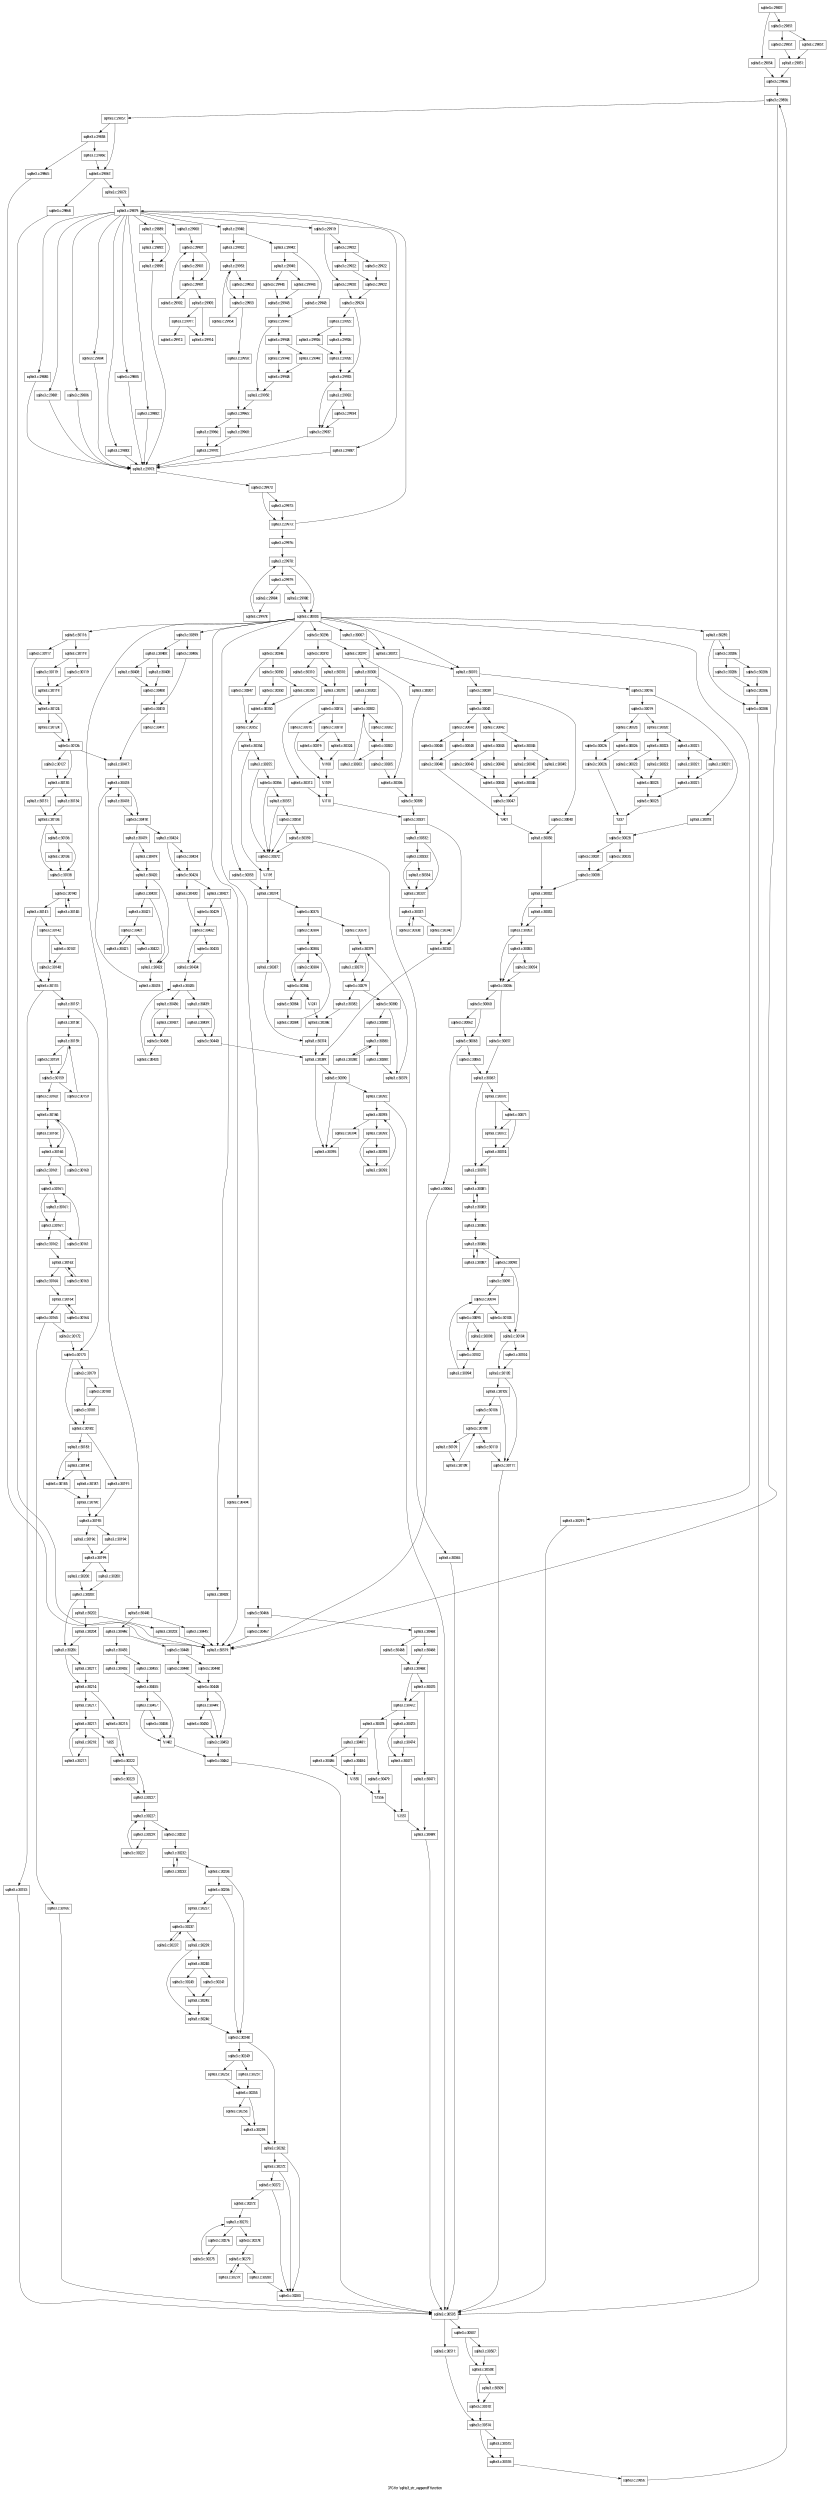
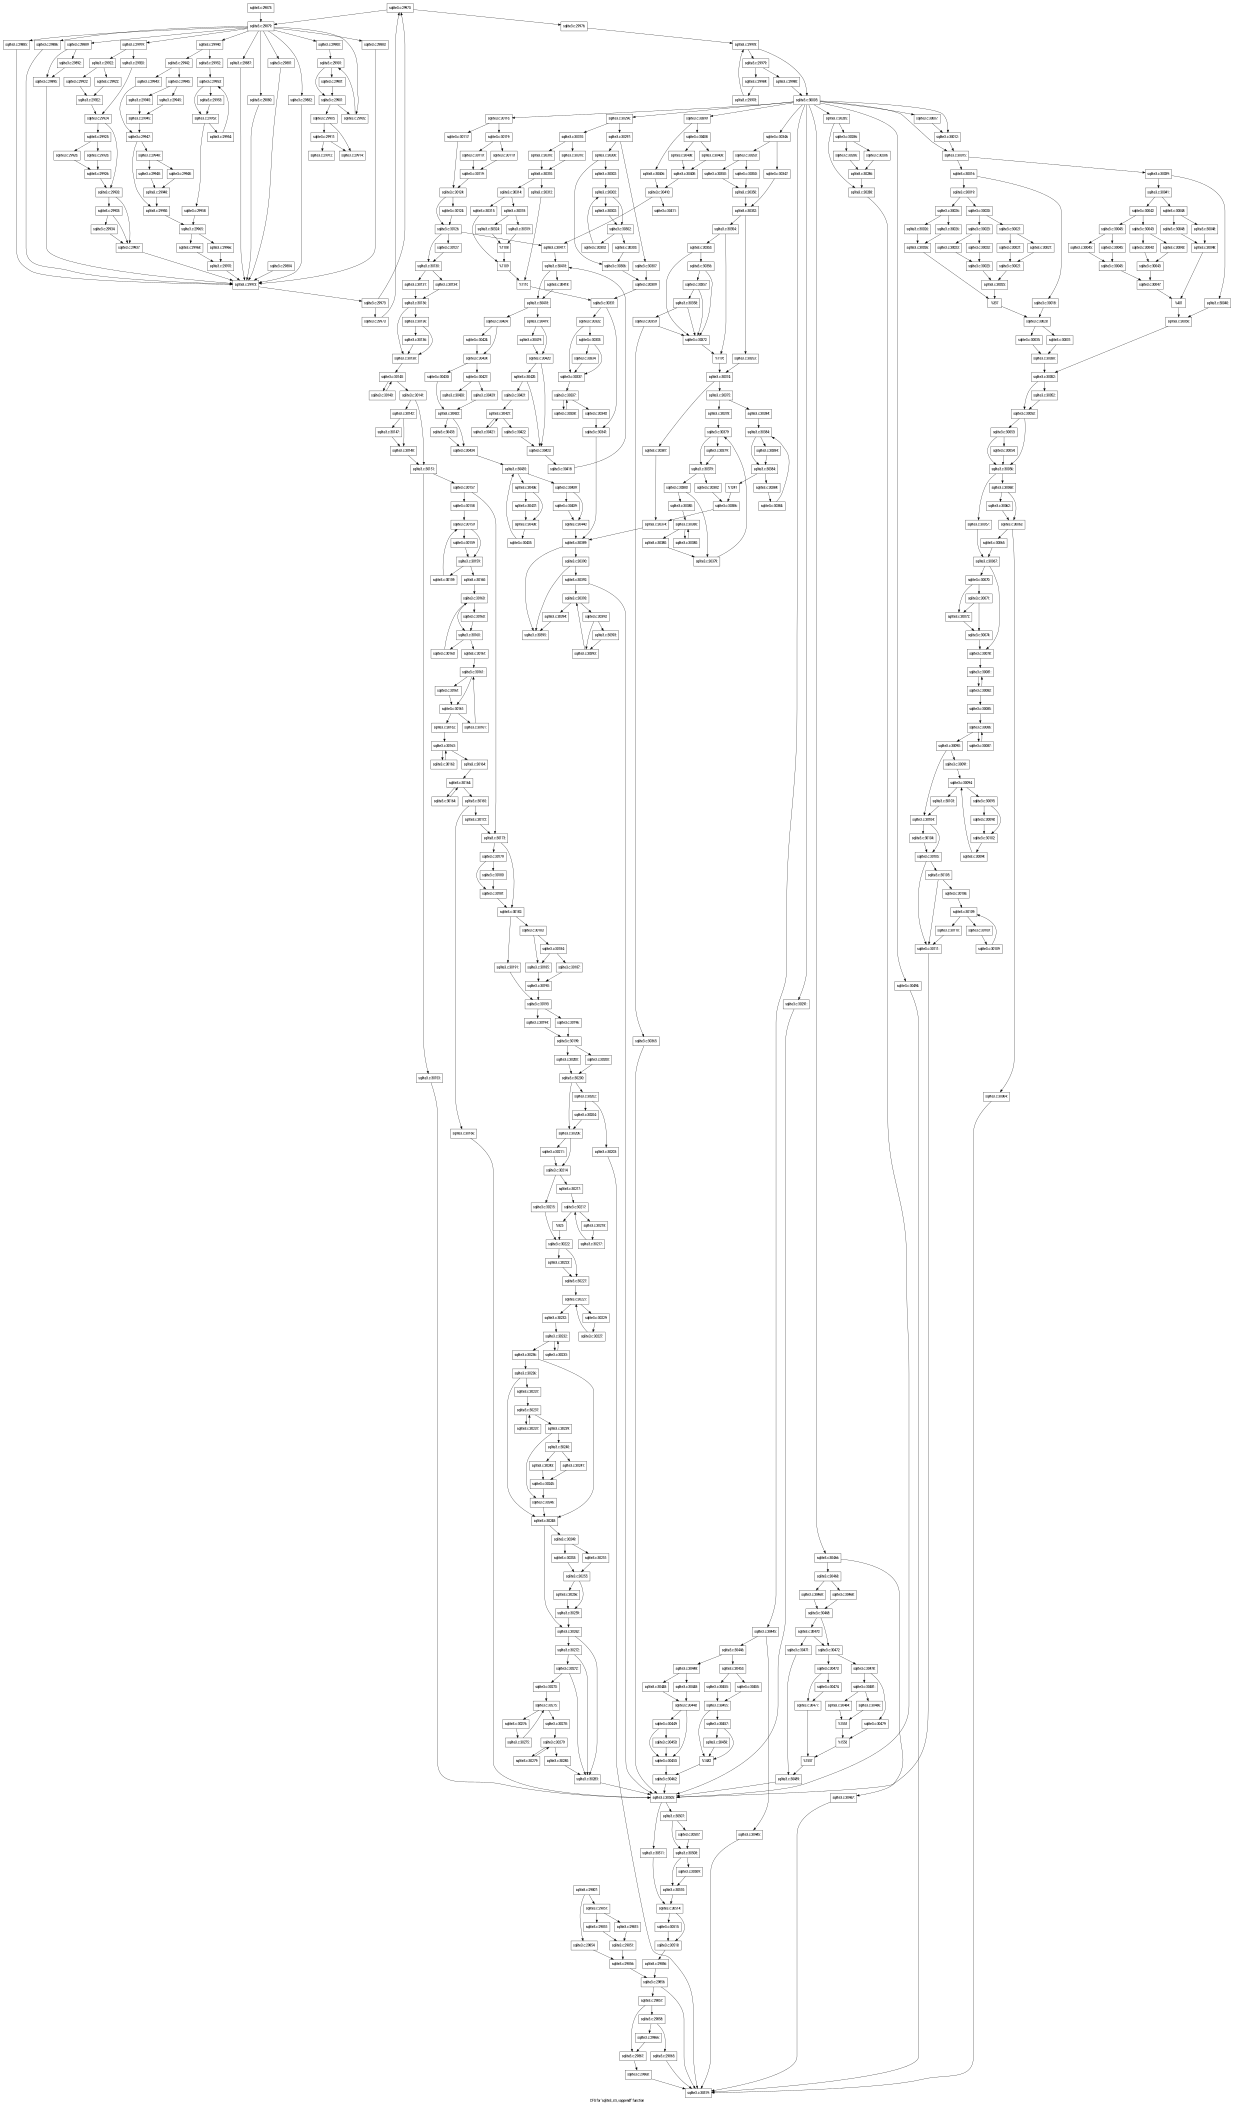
edge "sqlite3.c:29867:" -> "sqlite3.c:29873:": removed
edge "sqlite3.c:29879:" -> "sqlite3.c:29884:": now "sqlite3.c:29879:" -> "sqlite3.c:29902:"
edge "sqlite3.c:30428:" -> "sqlite3.c:30519:": removed
